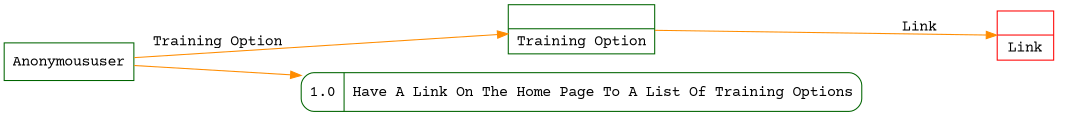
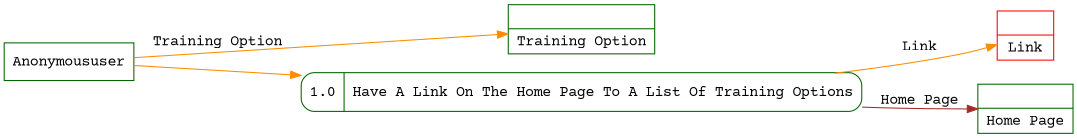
edge "Training Option" -> "Link": now "1.0" -> "Link"
node "Home Page": added
